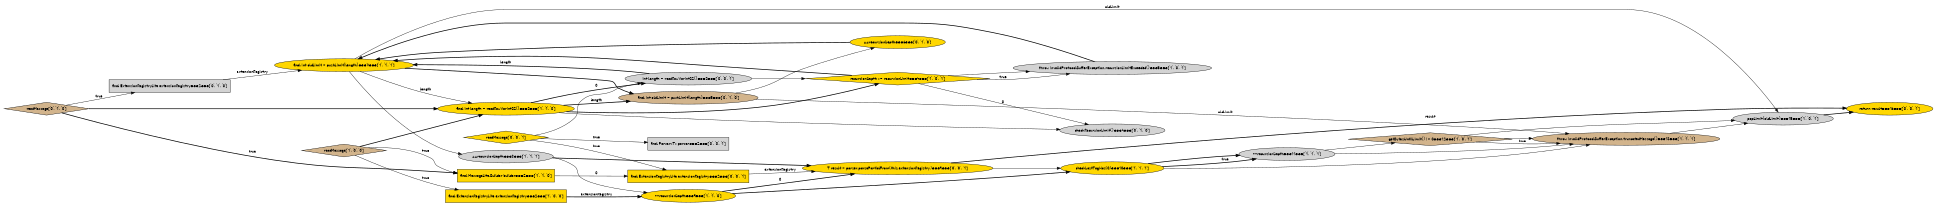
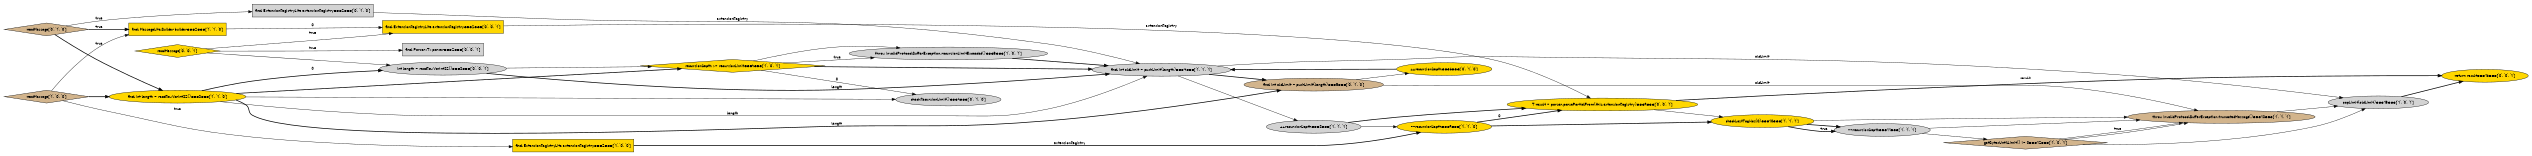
node "final int oldLimit = pushLimit(length)@@@7@@@['1', '1', '1']": fillcolor gold -> lightgrey
edge "final int oldLimit = pushLimit(length)@@@7@@@['1', '1', '1']" -> "final int length = readRawVarint32()@@@3@@@['1', '1', '0']": reversed
